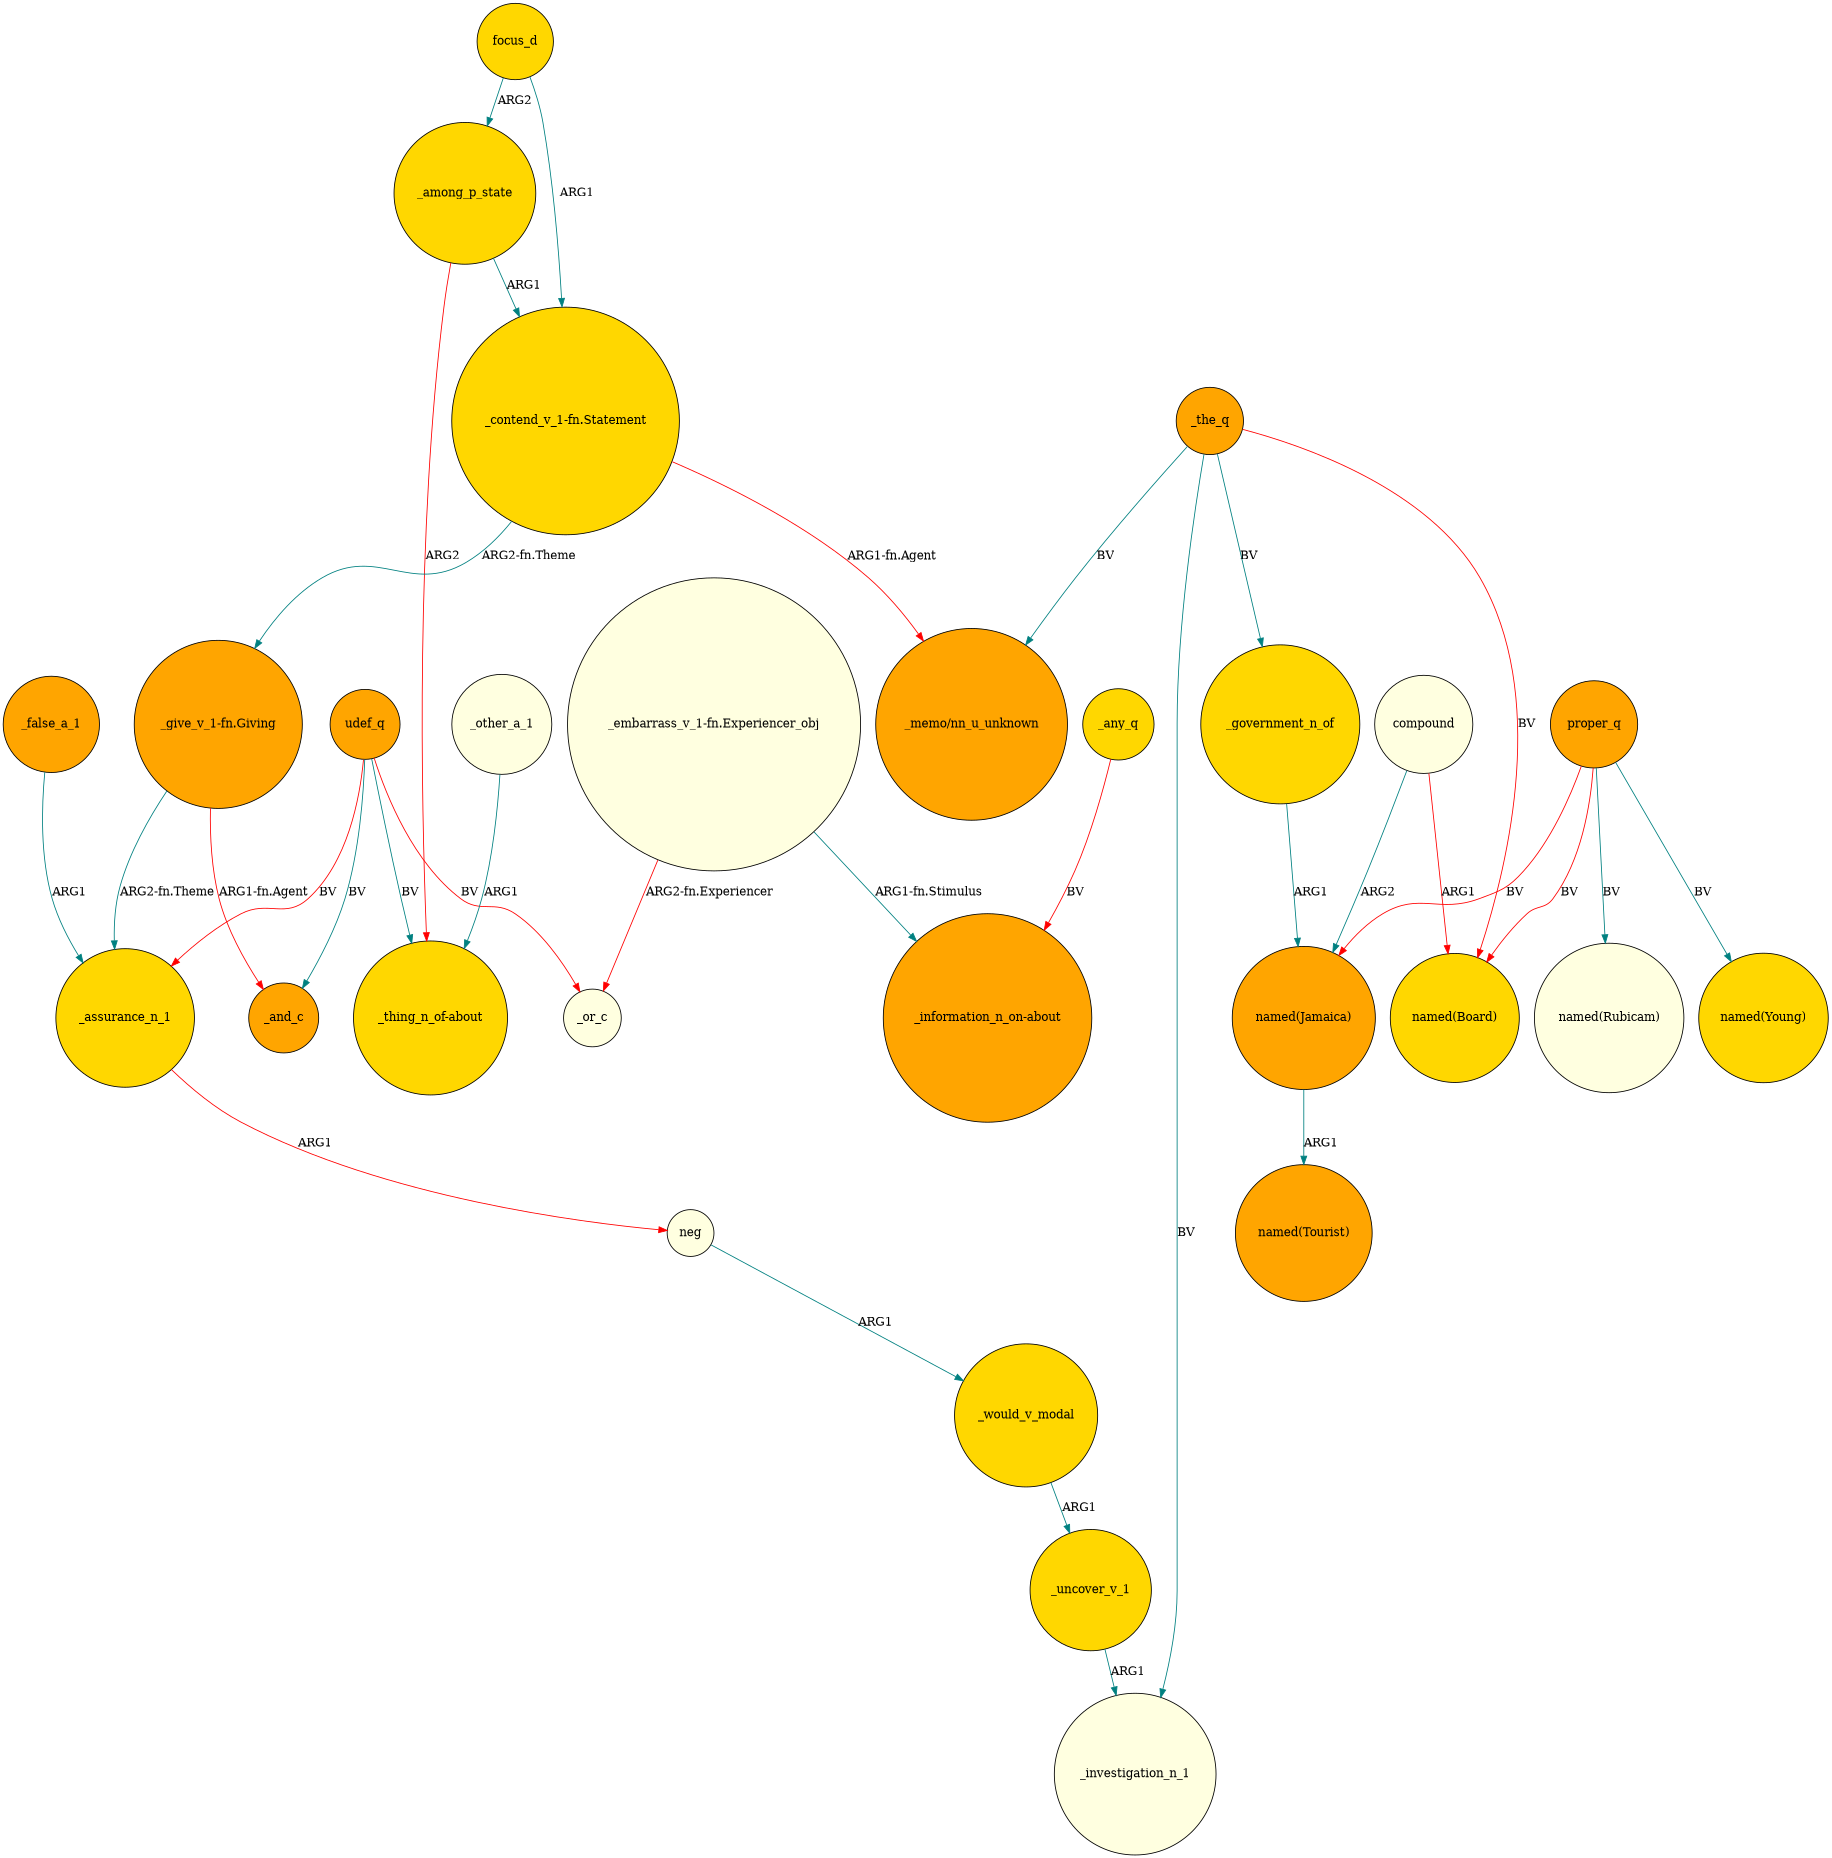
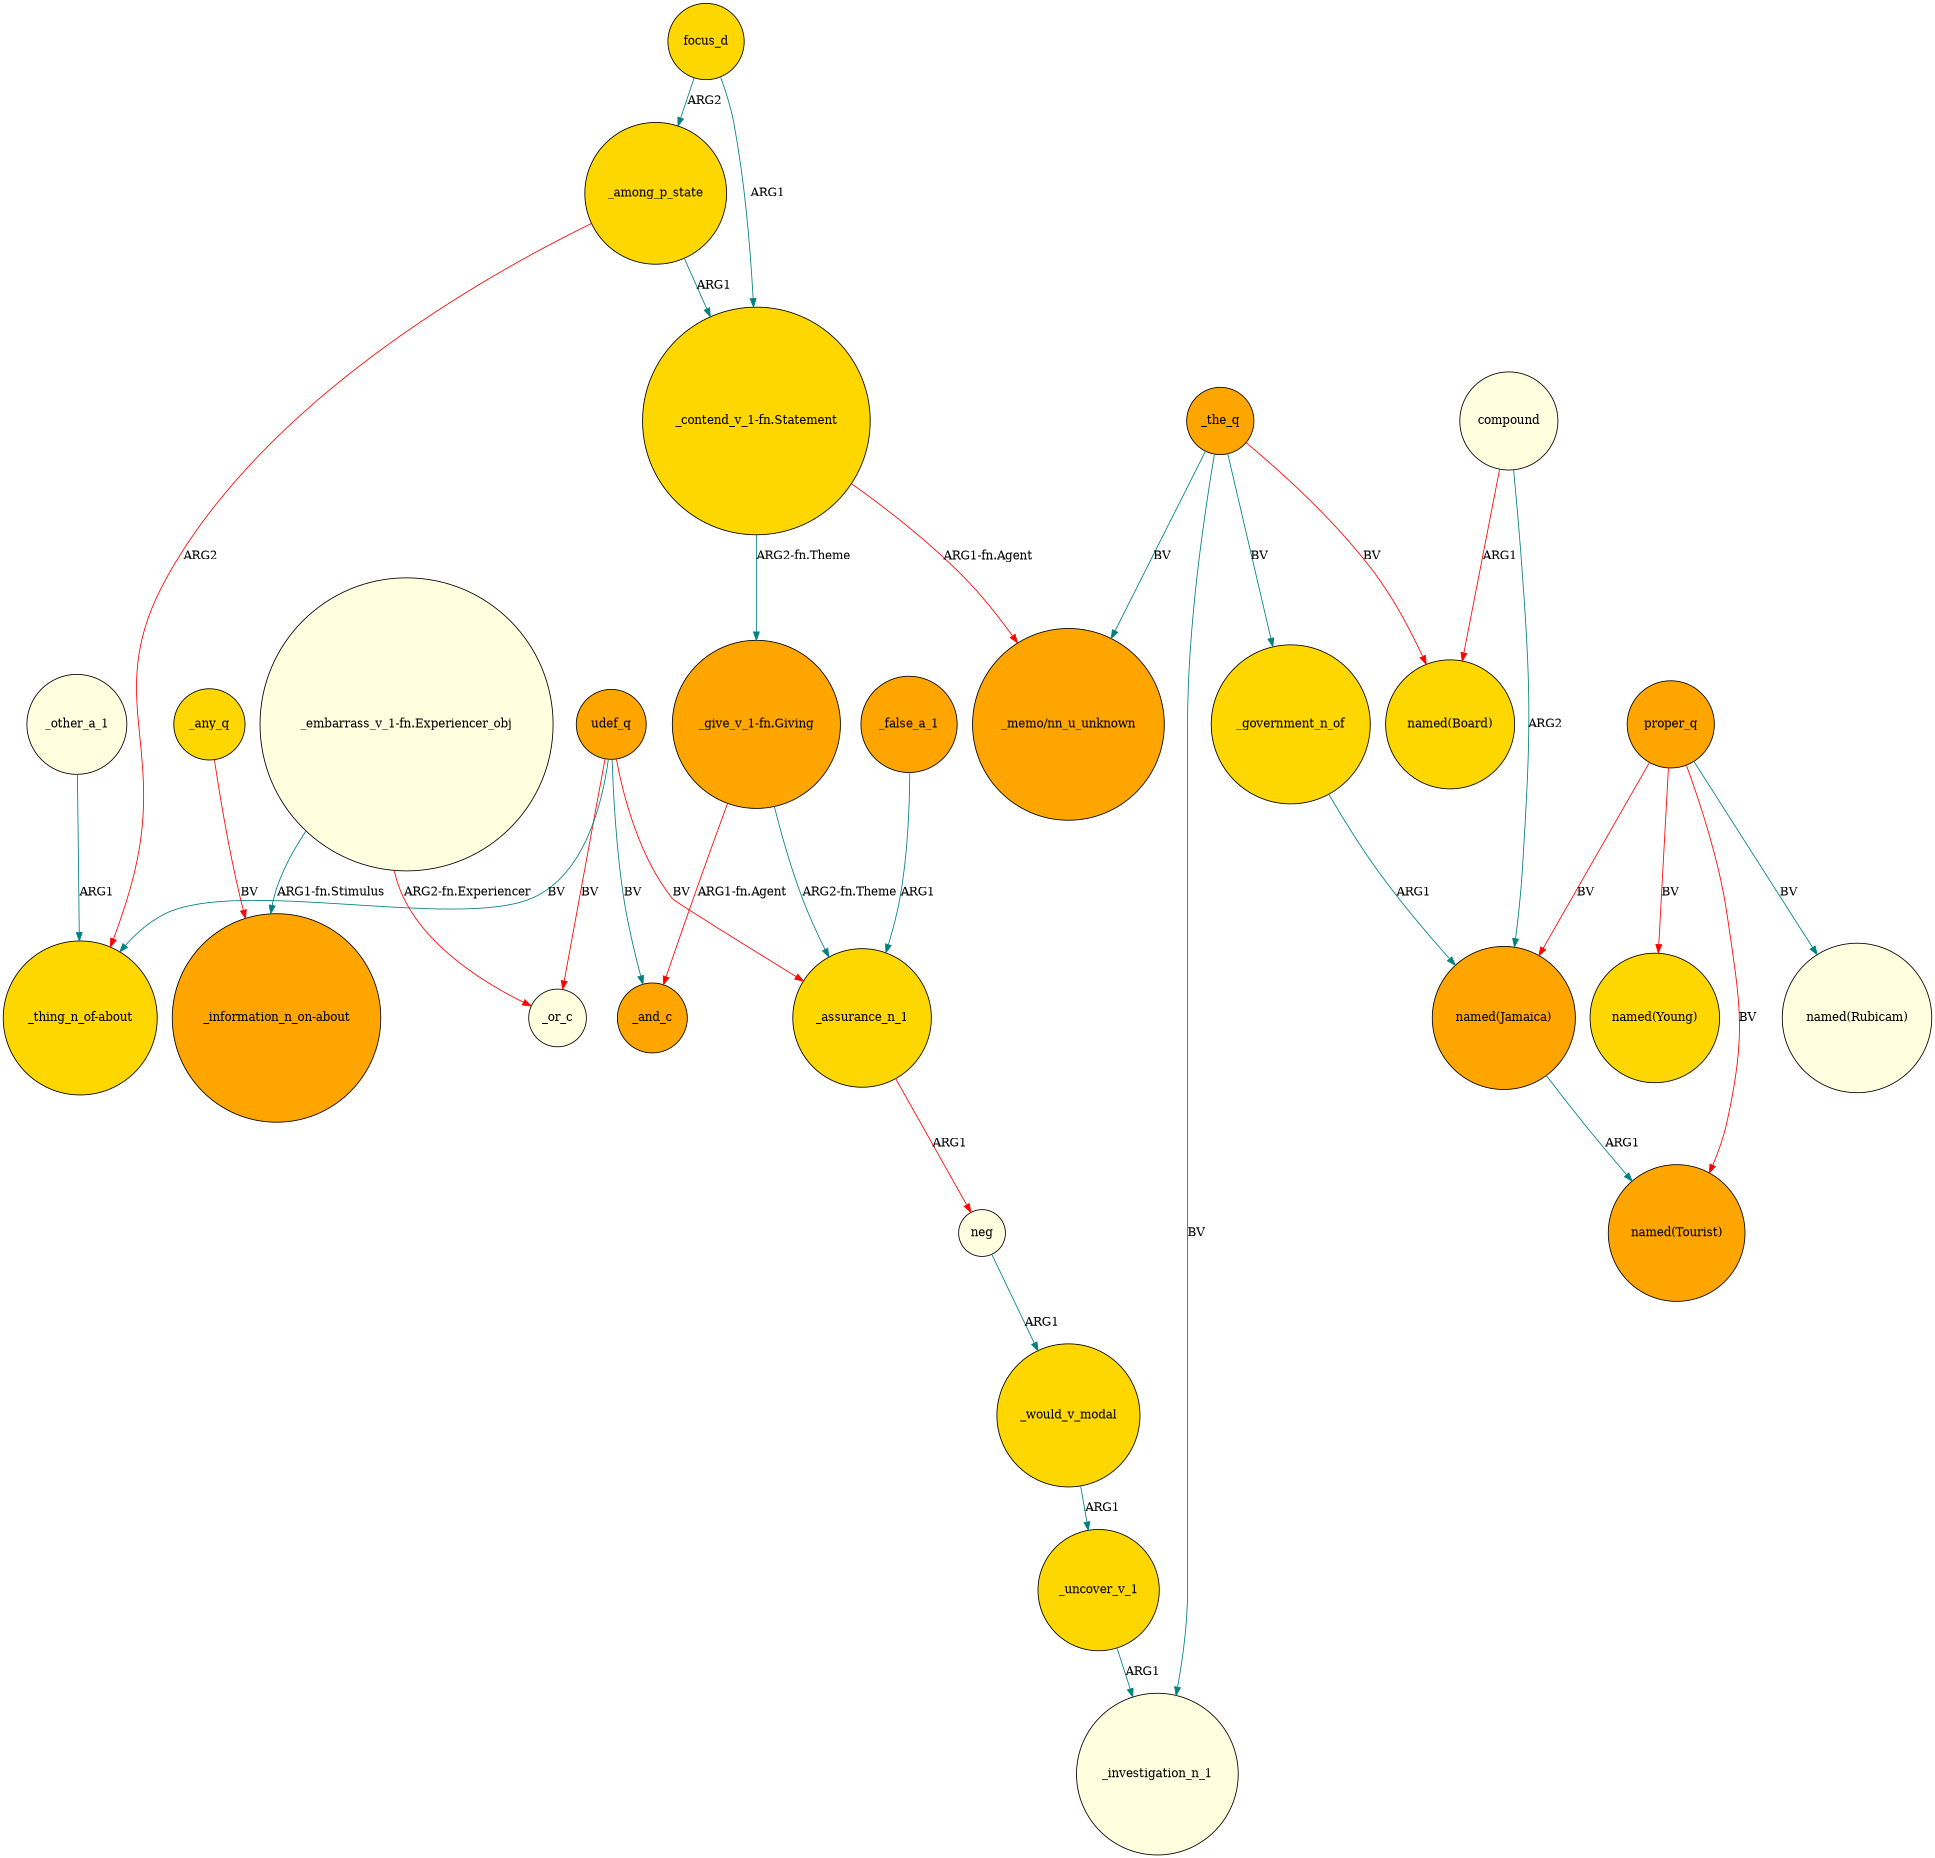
edge "proper_q" -> "named(Young)": color teal -> red
edge "proper_q" -> "named(Board)": now "proper_q" -> "named(Tourist)"
